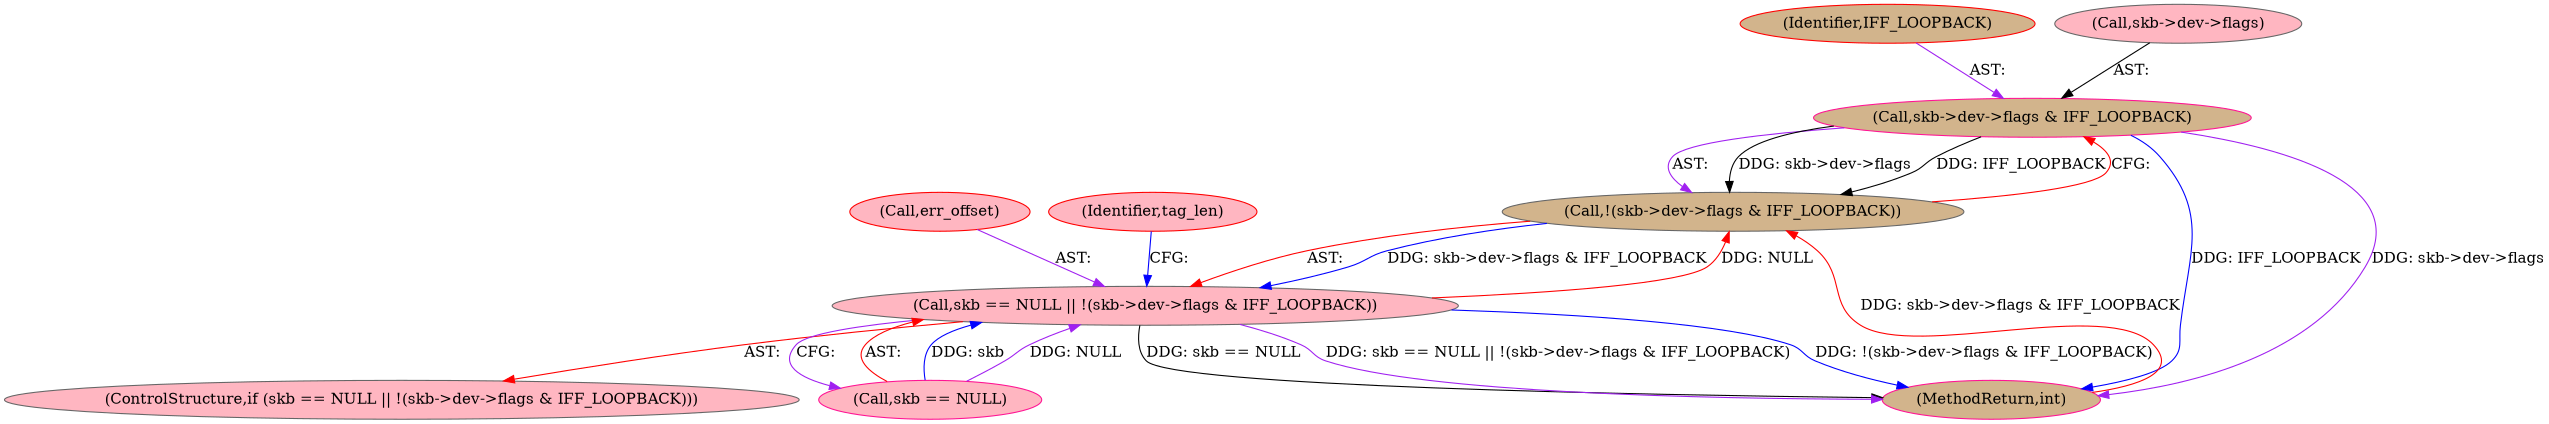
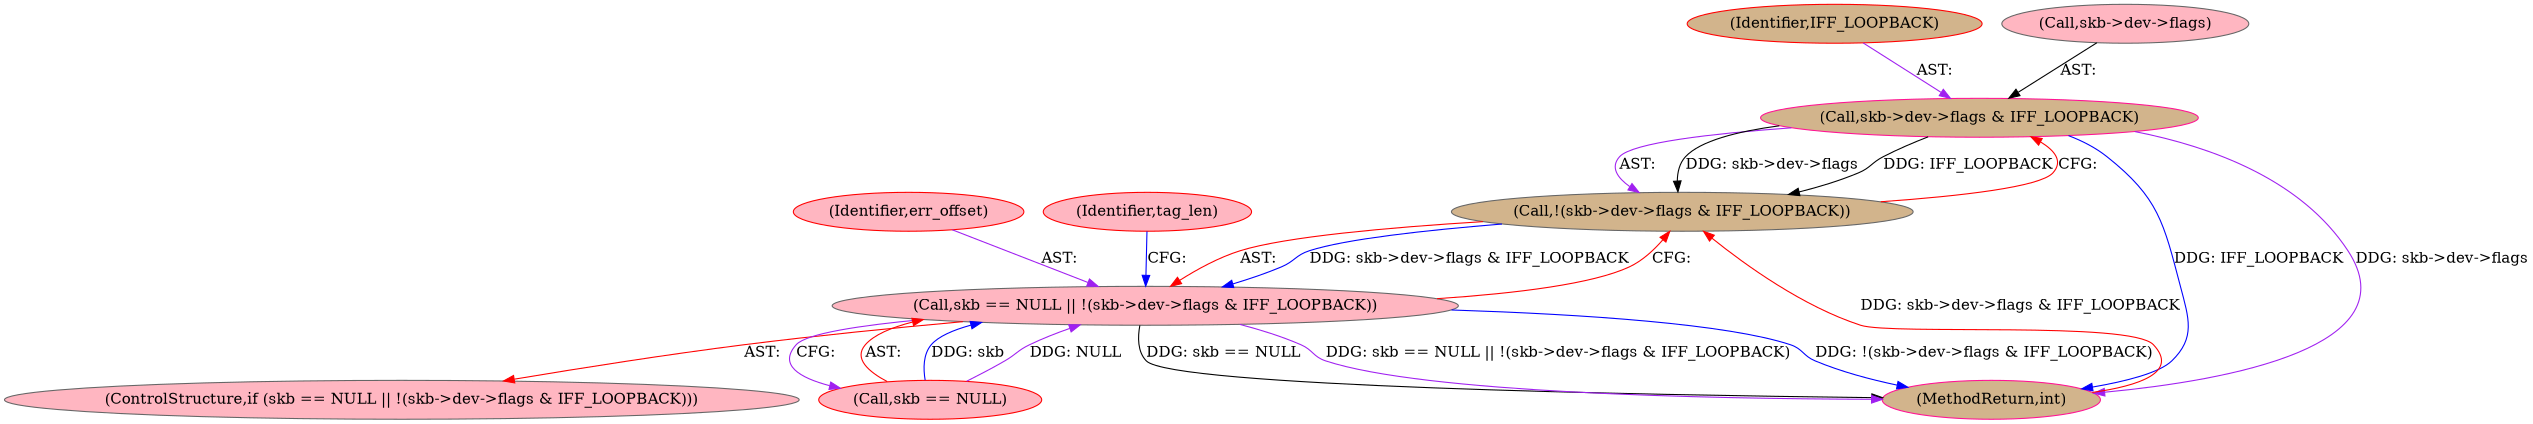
node "(Call,err_offset)": label "(Call,err_offset)" -> "(Identifier,err_offset)"
edge "(Call,skb == NULL || !(skb->dev->flags & IFF_LOOPBACK))" -> "(Call,!(skb->dev->flags & IFF_LOOPBACK))": label "DDG: NULL" -> "CFG: "
node "(Call,skb == NULL)": color deeppink -> red
